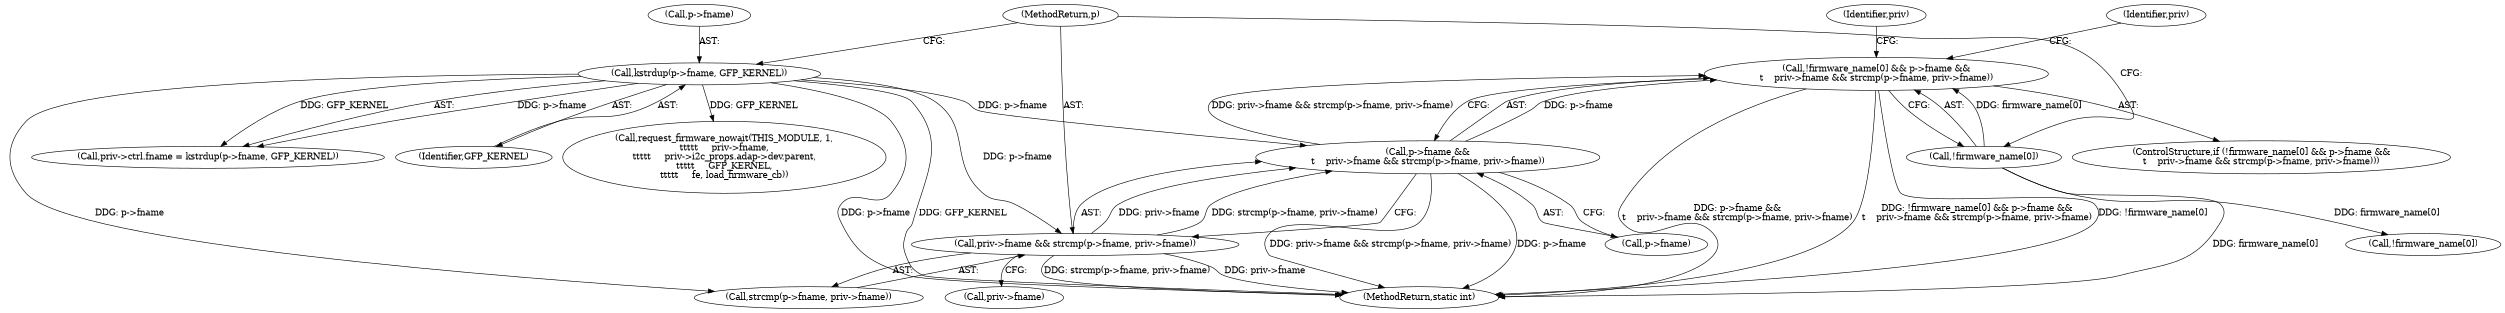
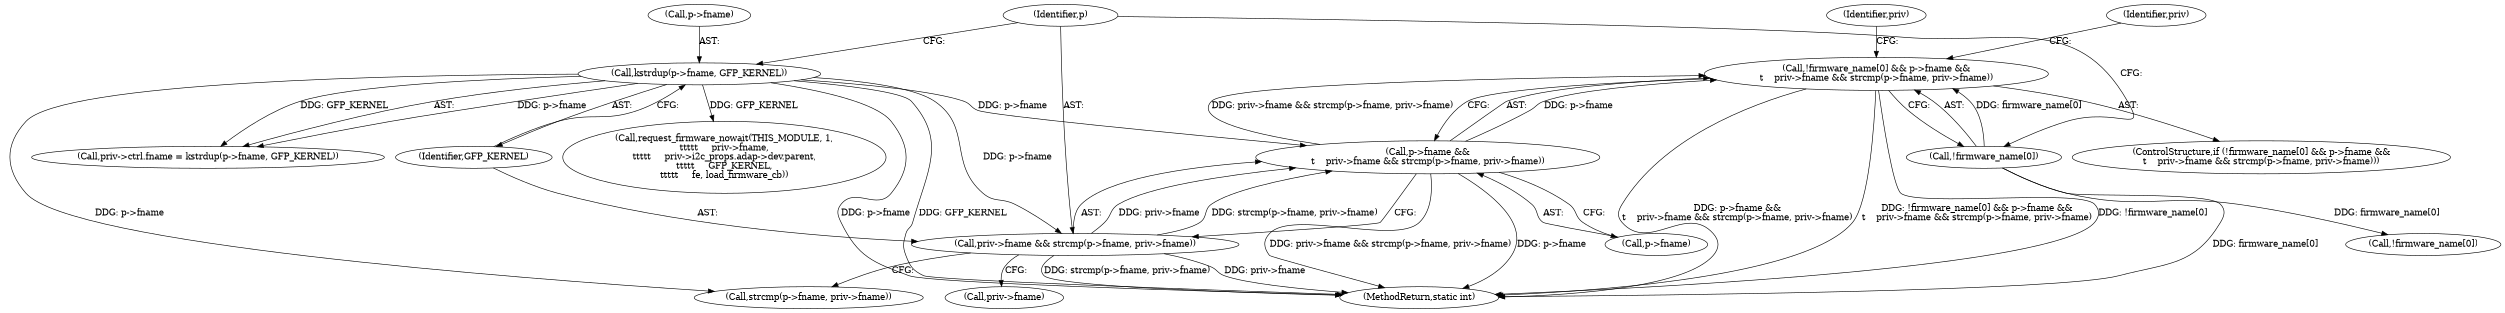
node "(MethodReturn,p)": label "(MethodReturn,p)" -> "(Identifier,p)"
edge "(Identifier,GFP_KERNEL)" -> "(Call,kstrdup(p->fname, GFP_KERNEL))": label "AST: " -> "CFG: "
edge "(Call,priv->fname && strcmp(p->fname, priv->fname))" -> "(Call,strcmp(p->fname, priv->fname))": label "AST: " -> "CFG: "
edge "(Call,strcmp(p->fname, priv->fname))" -> "(Call,priv->fname && strcmp(p->fname, priv->fname))": now "(Identifier,GFP_KERNEL)" -> "(Call,priv->fname && strcmp(p->fname, priv->fname))"
